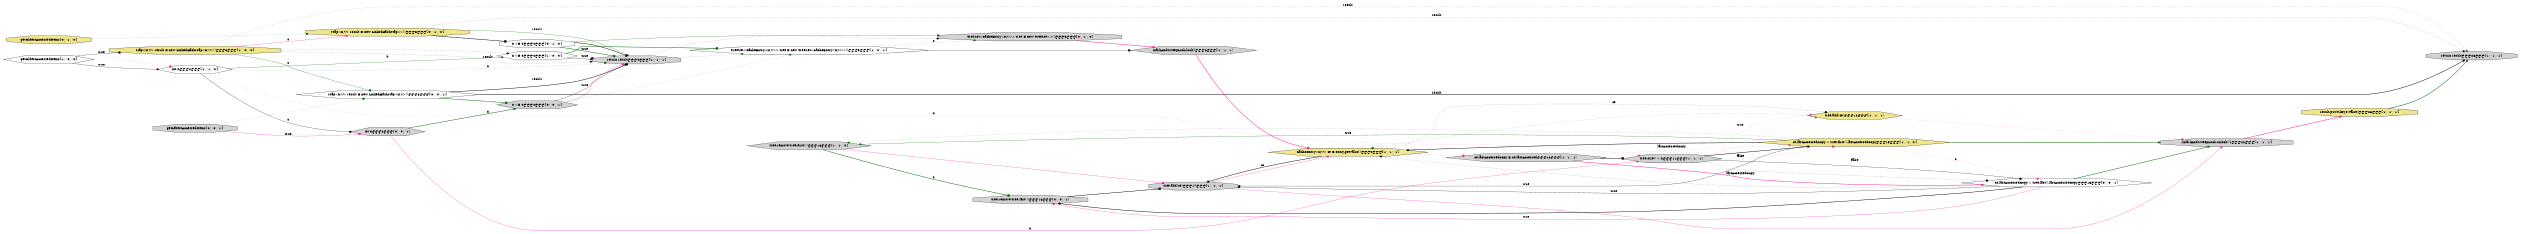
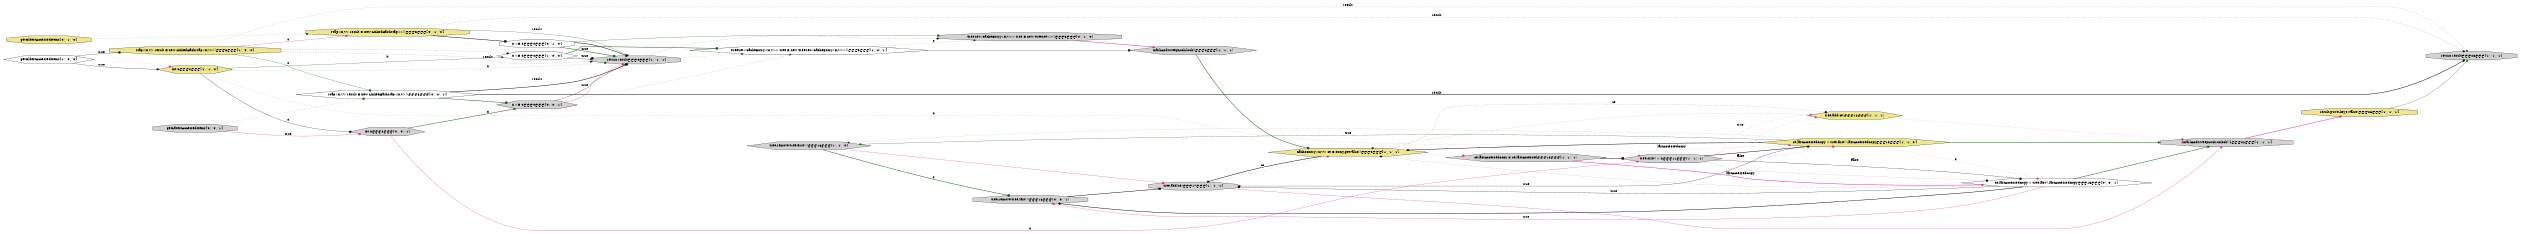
edge "getOldestAccessedItems['0', '1', '0']" -> "int n@@@2@@@['1', '1', '0']": arrowhead box -> diamond
node "int n@@@2@@@['1', '1', '0']": fillcolor white -> khaki
edge "result.put(e.key,e.value)@@@26@@@['1', '1', '1']" -> "return result@@@28@@@['1', '1', '1']": style bold -> solid
edge "markAndSweepLock.lock()@@@6@@@['1', '1', '1']" -> "CacheEntry<K,V> ce = entry.getValue()@@@9@@@['1', '1', '1']": color deeppink -> darkgreen
edge "tree.add(ce)@@@17@@@['1', '1', '1']" -> "CacheEntry<K,V> ce = entry.getValue()@@@9@@@['1', '1', '1']": style solid -> dotted
